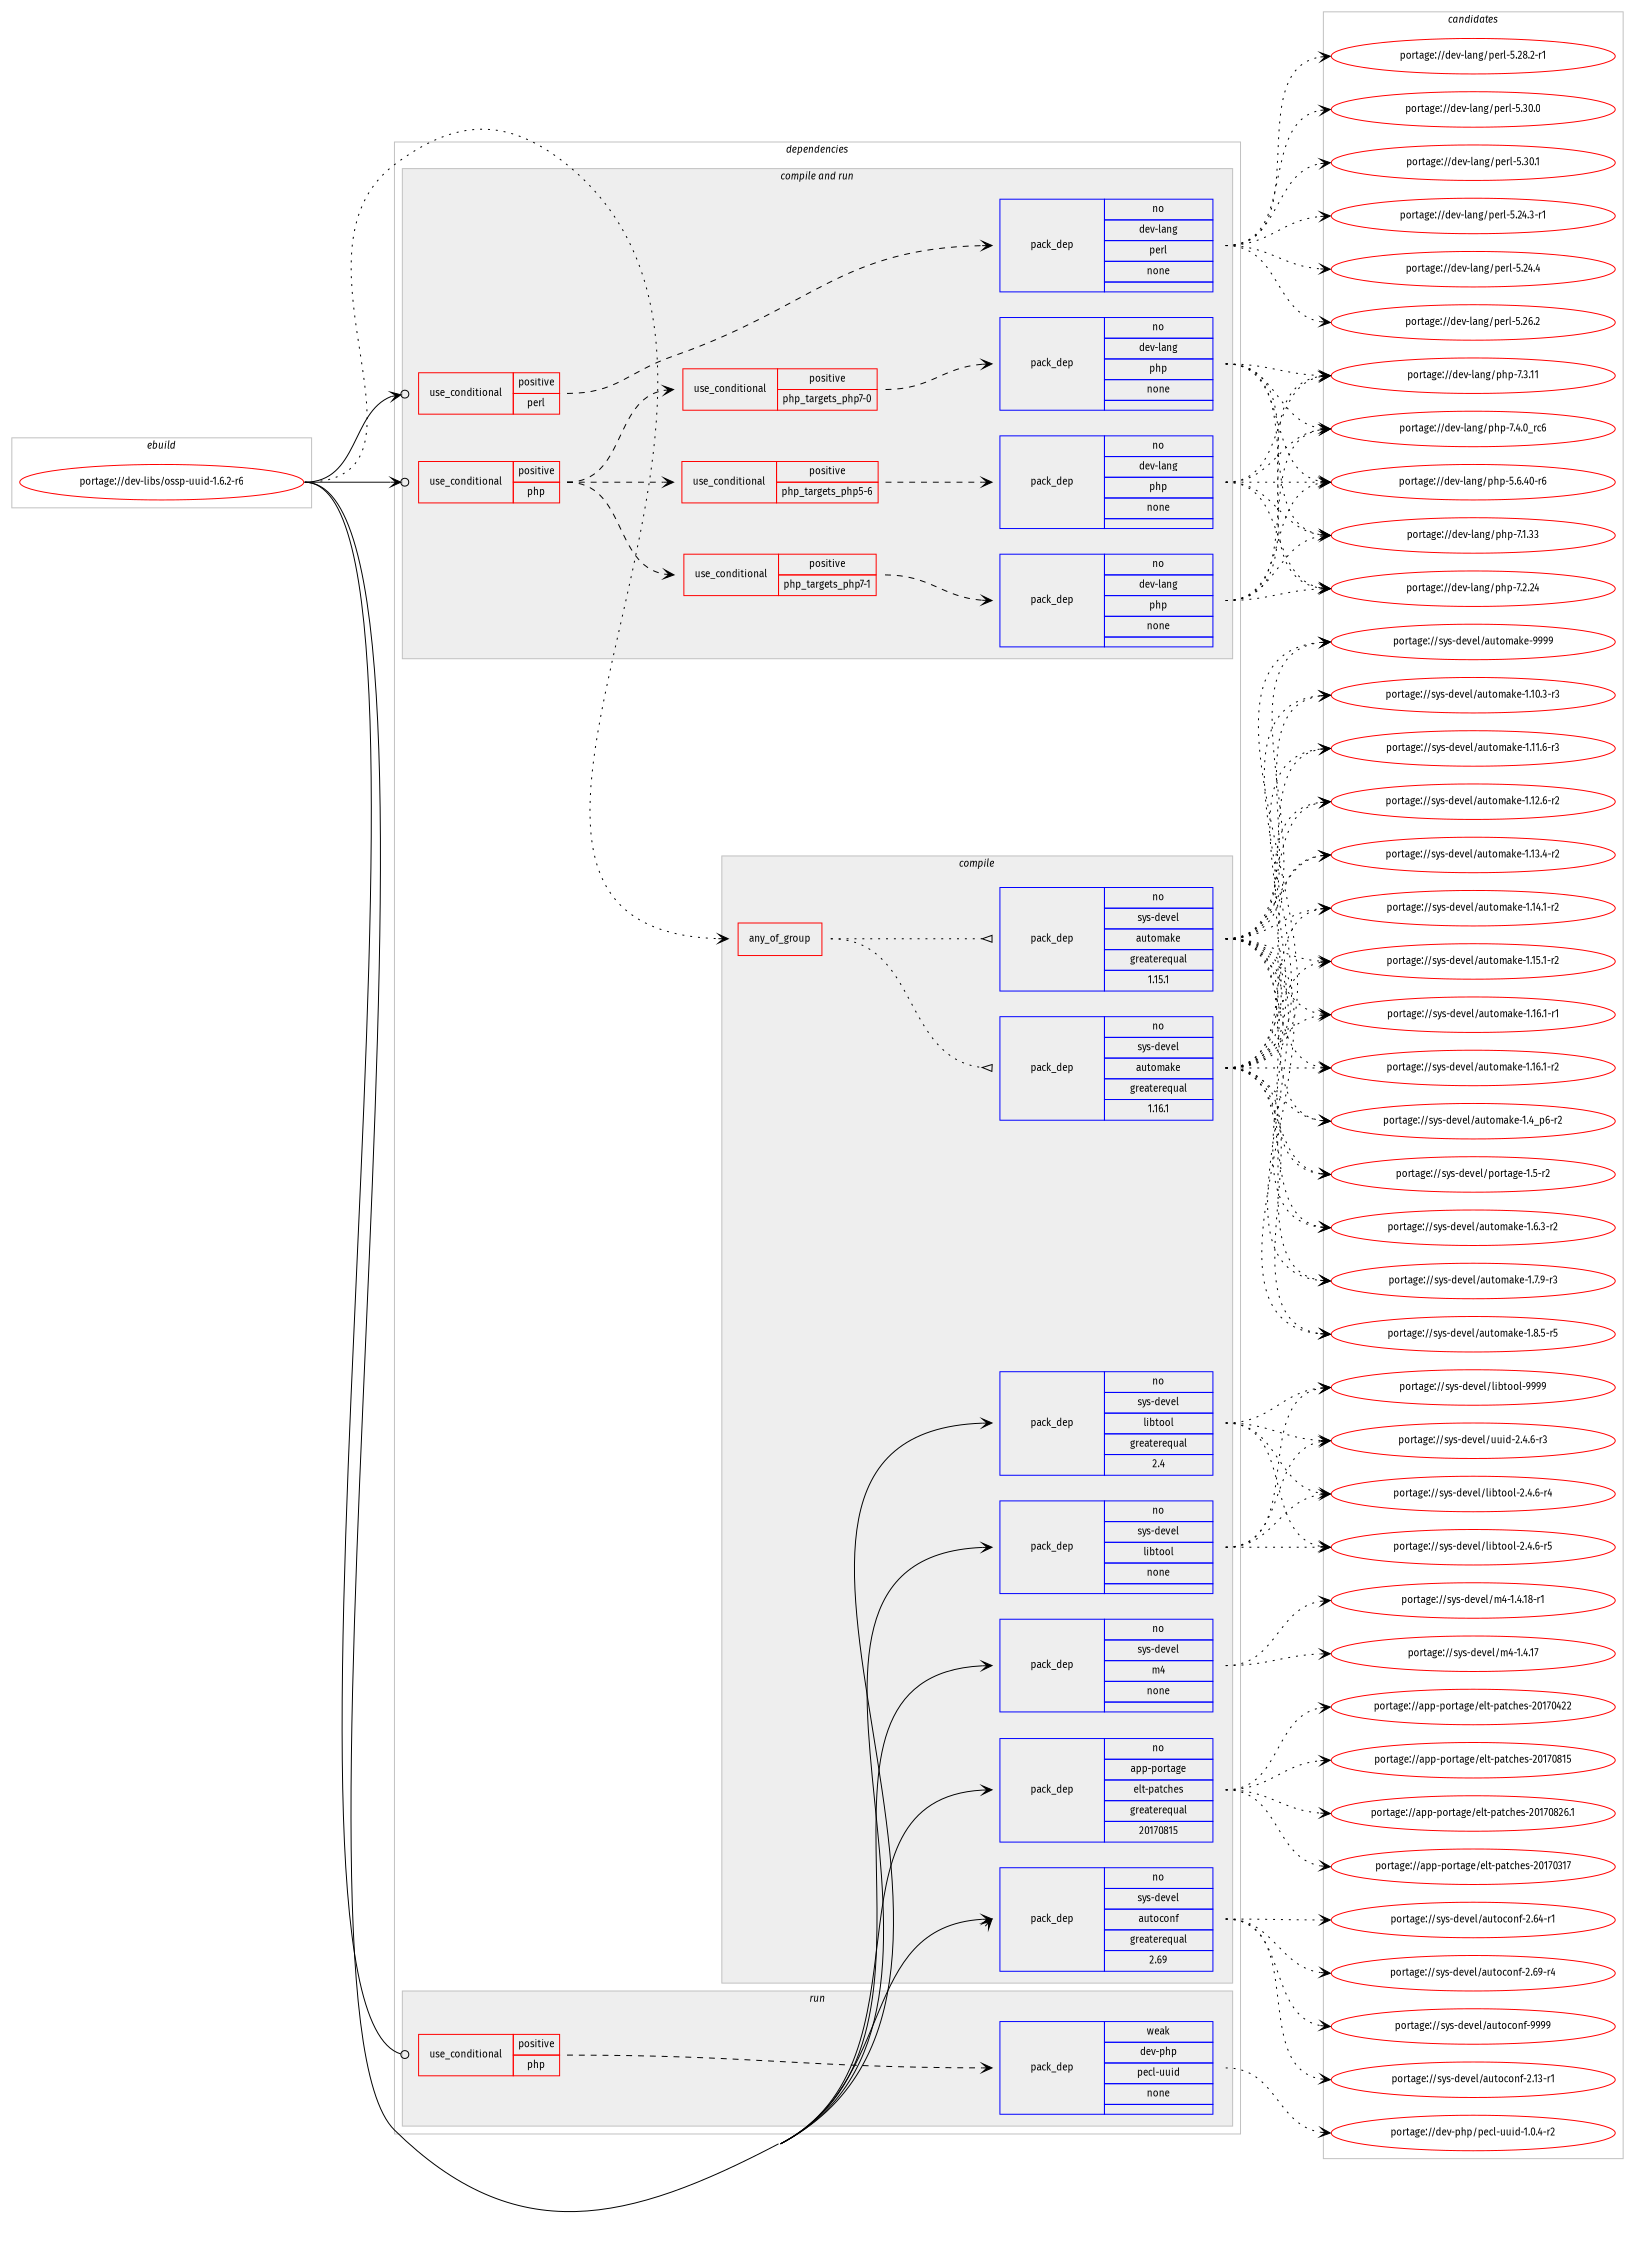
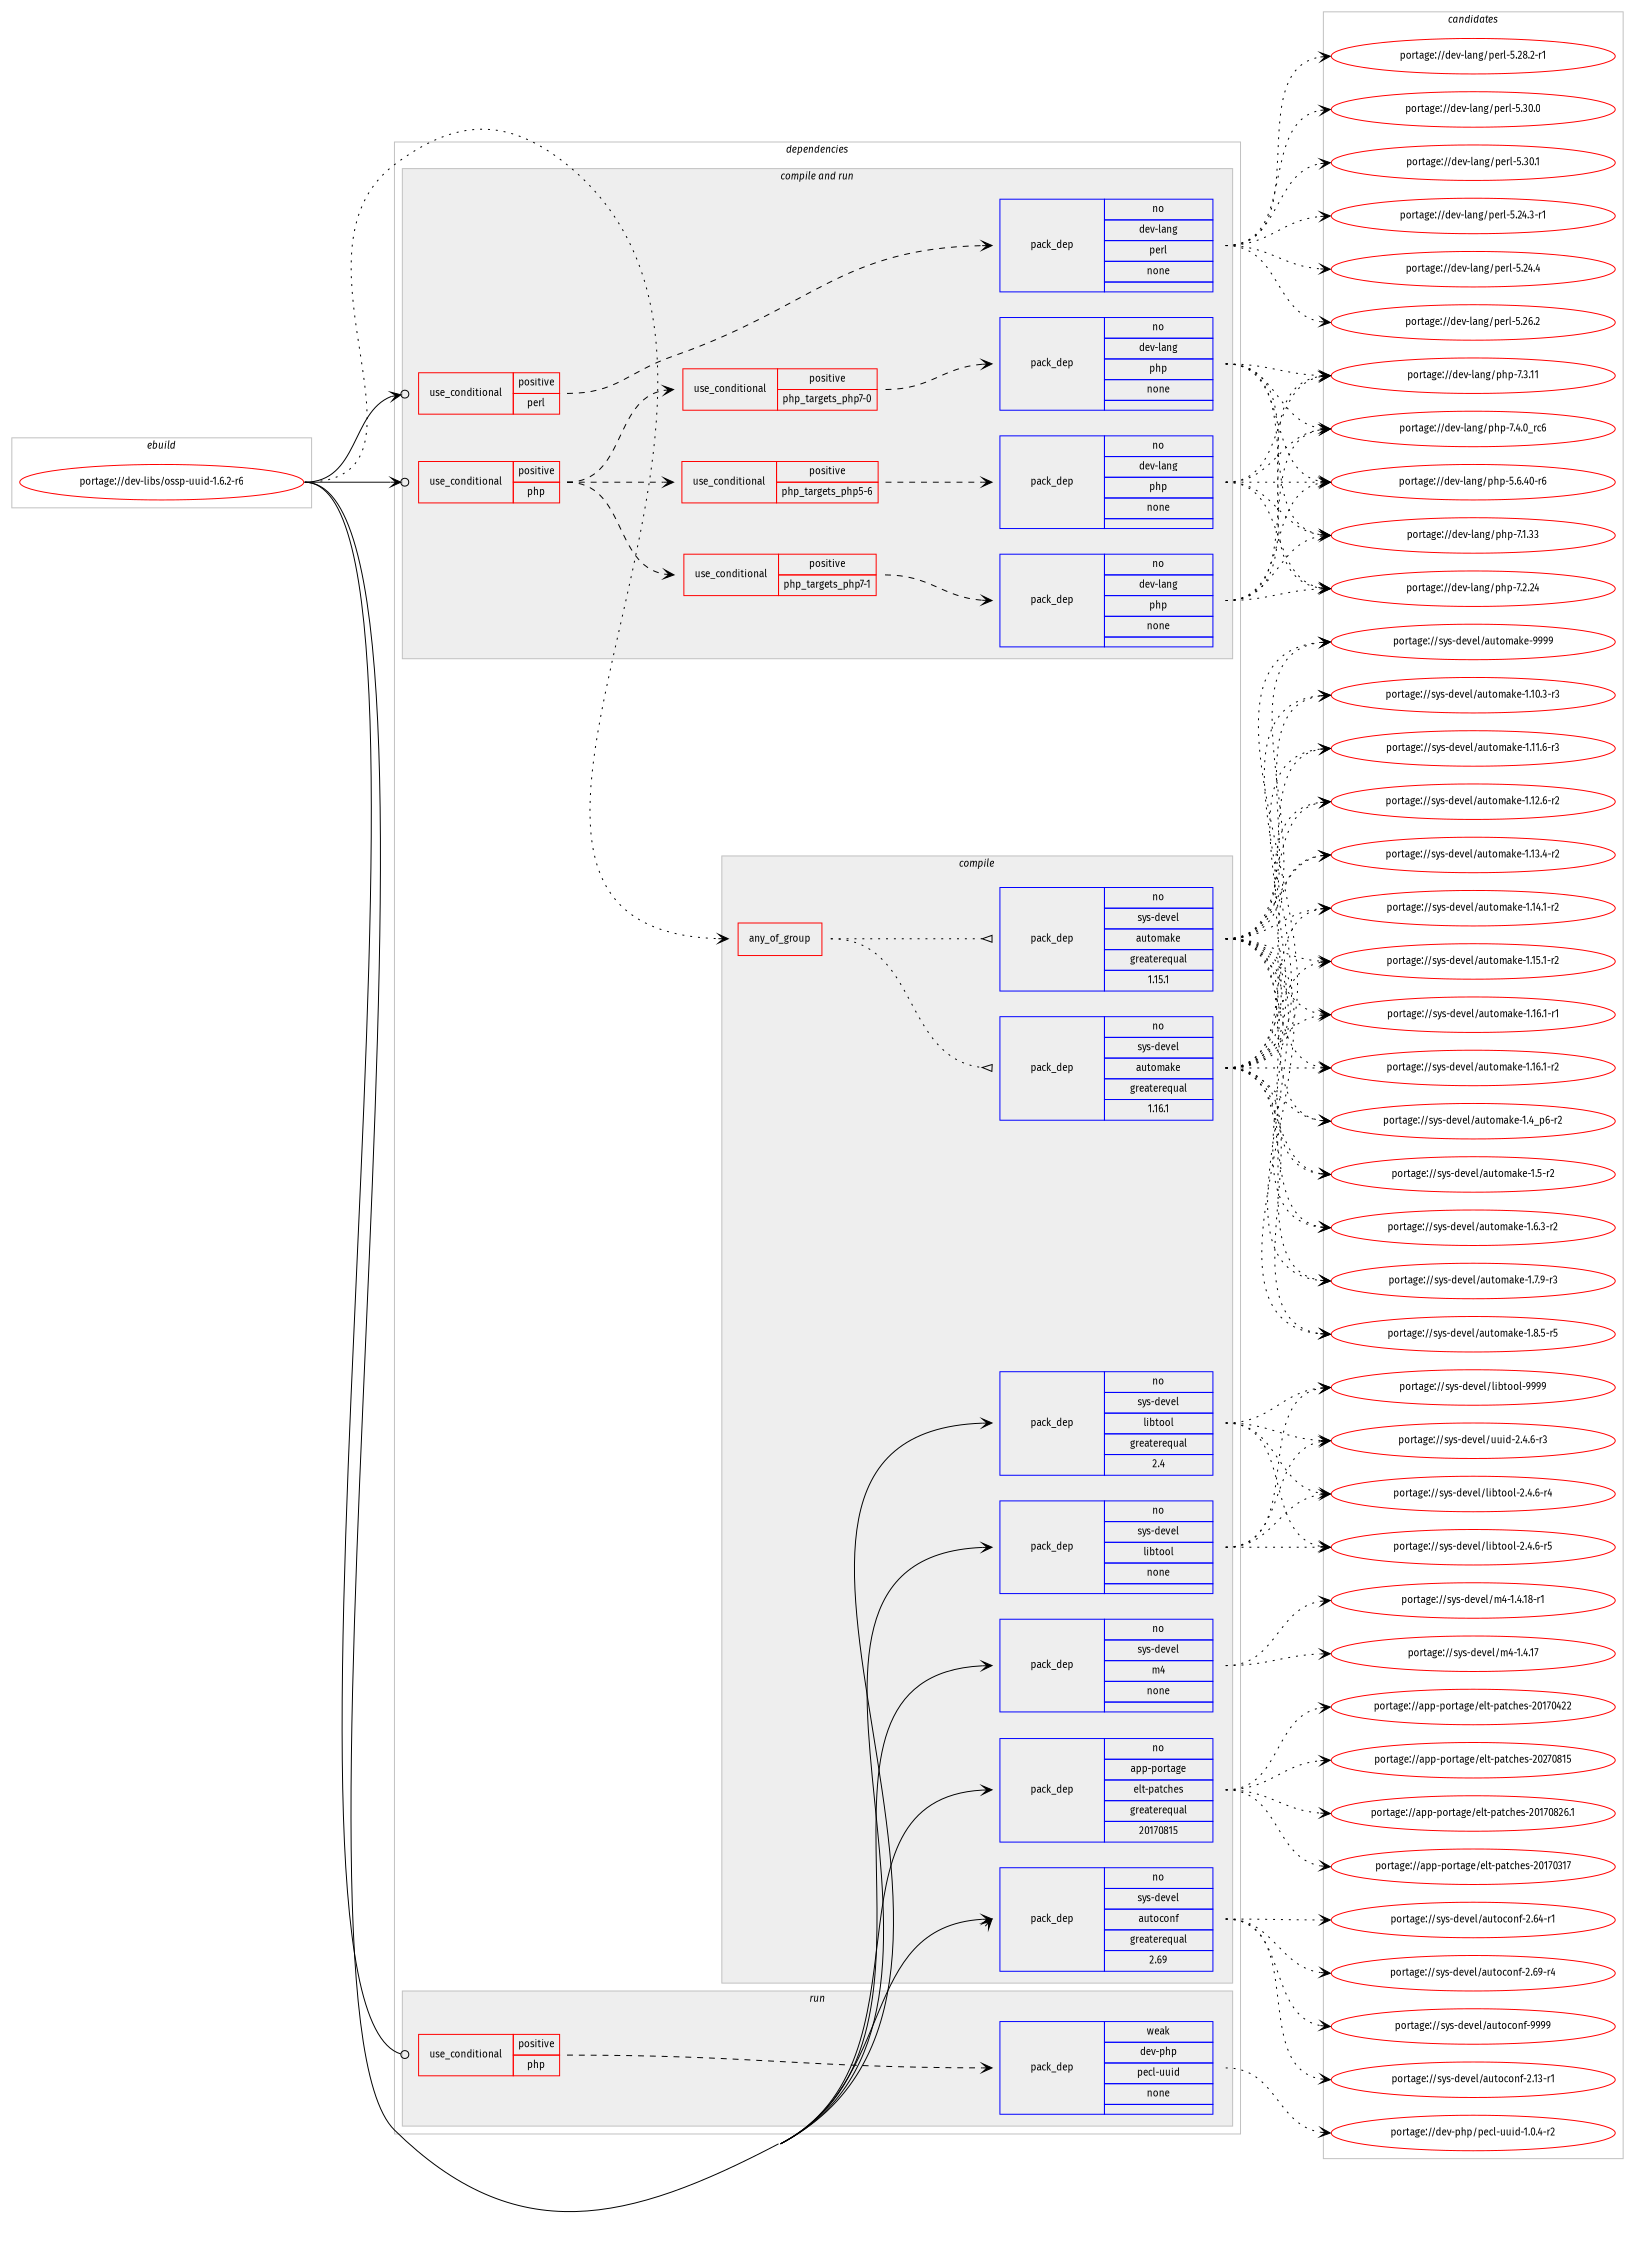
node "portage://sys-devel/portage-1.5-r2": label "portage://sys-devel/portage-1.5-r2" -> "portage://sys-devel/automake-1.5-r2"
node "portage://app-portage/elt-patches-20170815": label "portage://app-portage/elt-patches-20170815" -> "portage://app-portage/elt-patches-20270815"
